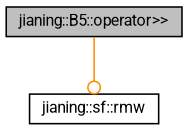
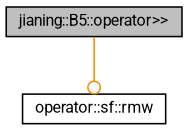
node "jianing::sf::rmw": label "jianing::sf::rmw" -> "operator::sf::rmw"
